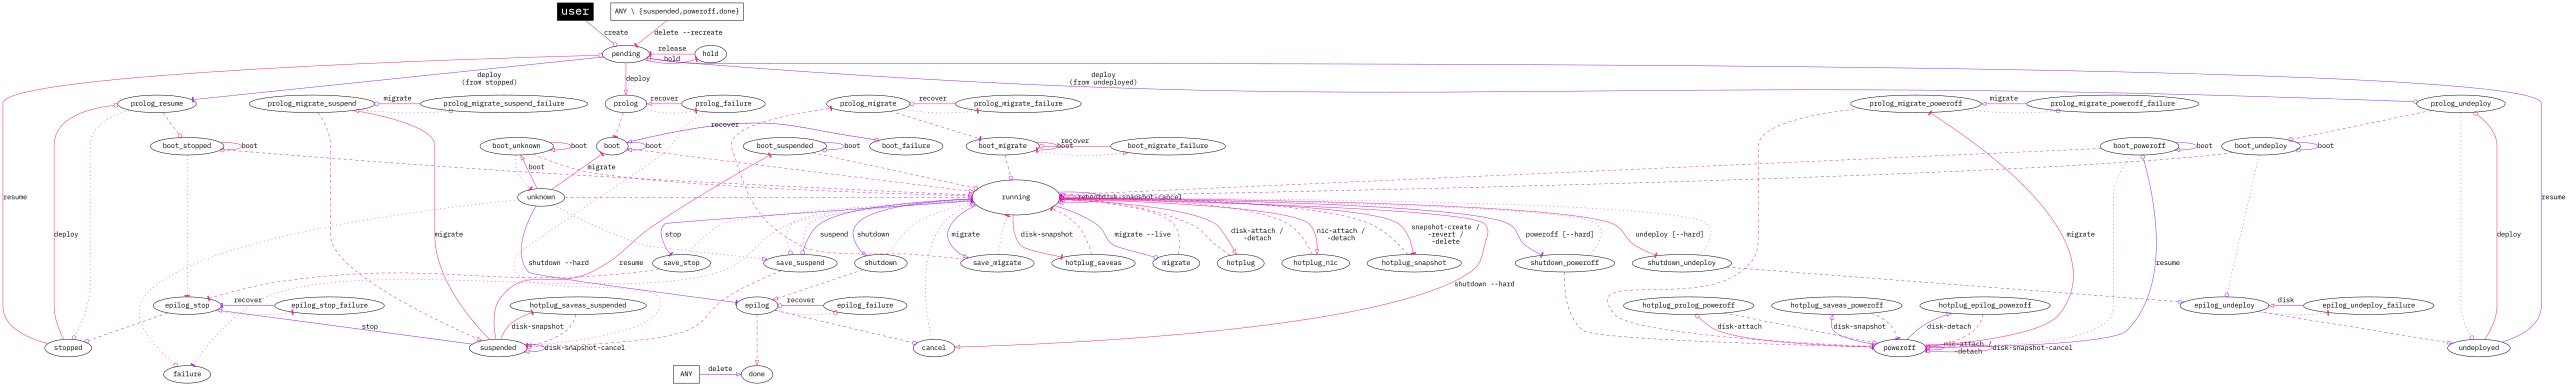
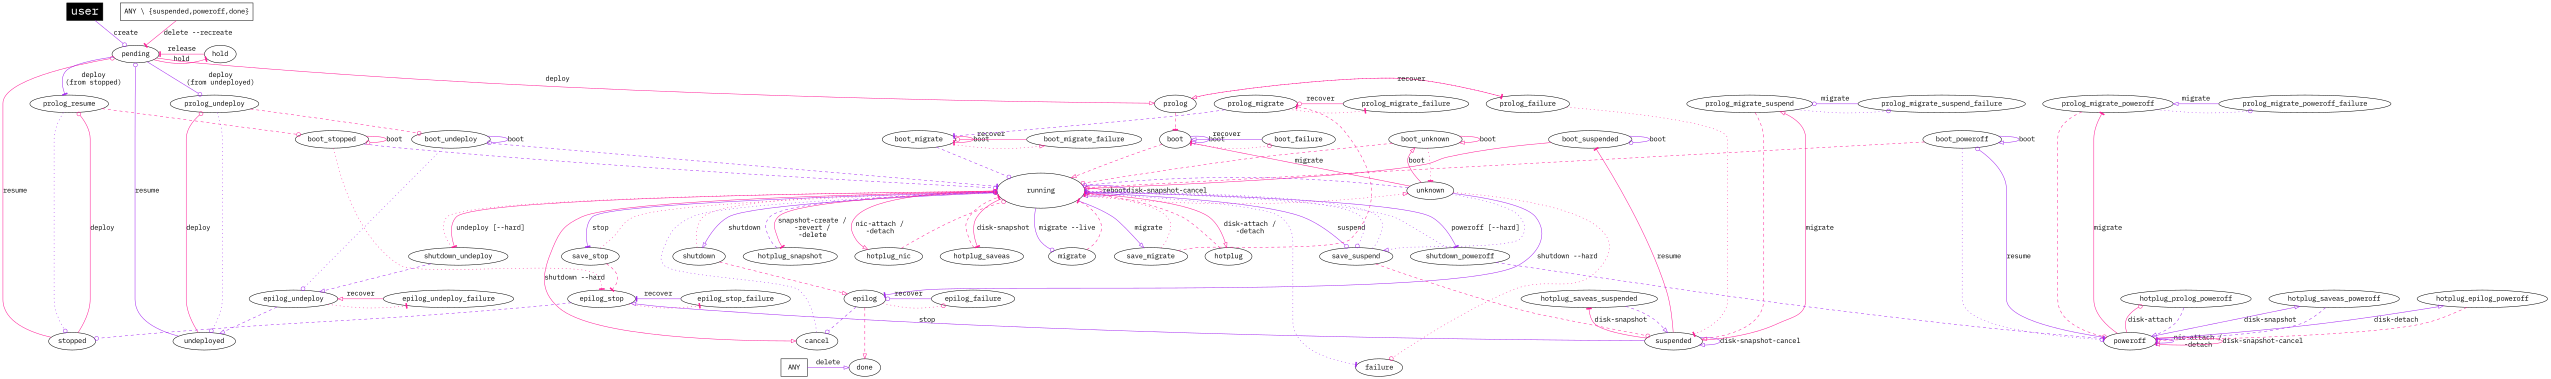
edge "boot_suspended" -> "running": style dashed -> solid
edge "running" -> "unknown": added
edge "epilog_undeploy_failure" -> "epilog_undeploy": label "disk" -> "recover"
